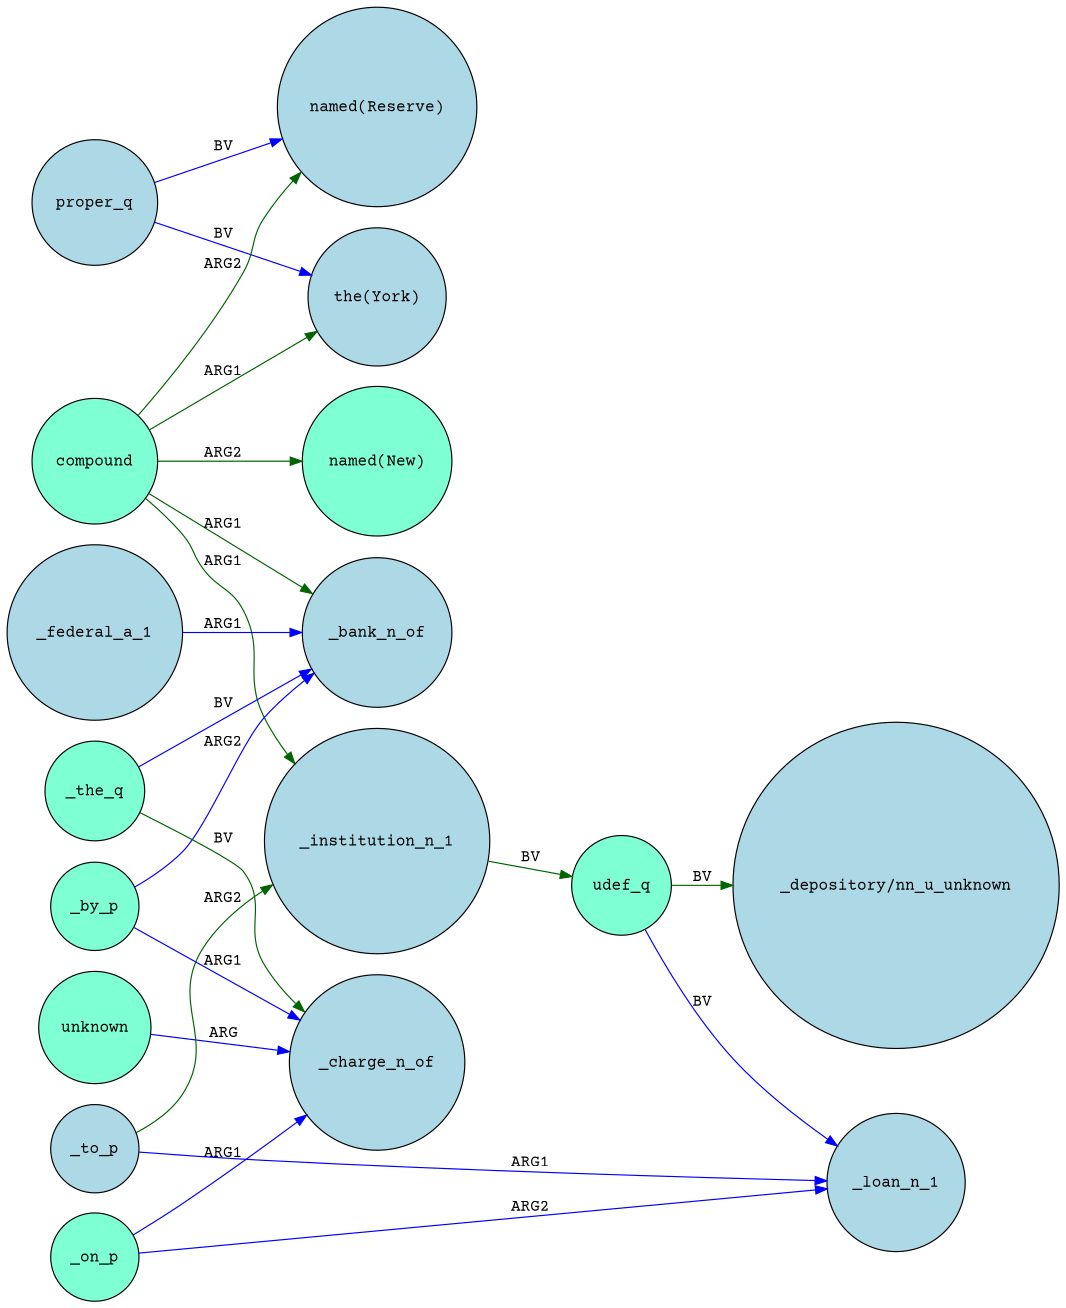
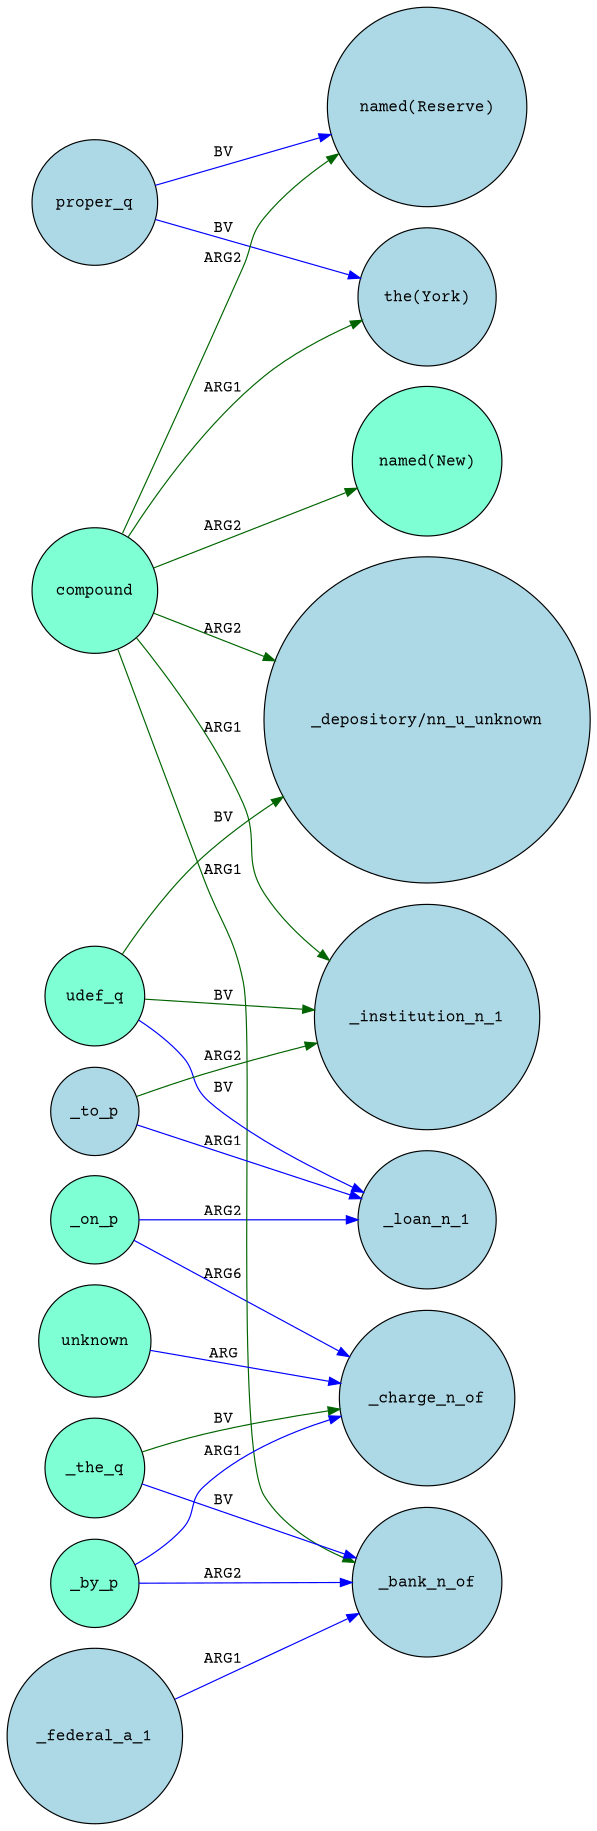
edge "compound" -> "_depository/nn_u_unknown": added, label "ARG2"
edge "_institution_n_1" -> "udef_q": reversed
edge "_on_p" -> "_charge_n_of": label "ARG1" -> "ARG6"
